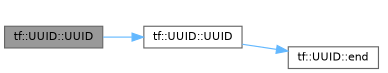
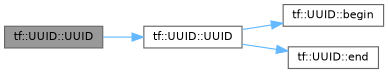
node "tf::UUID::begin": added
